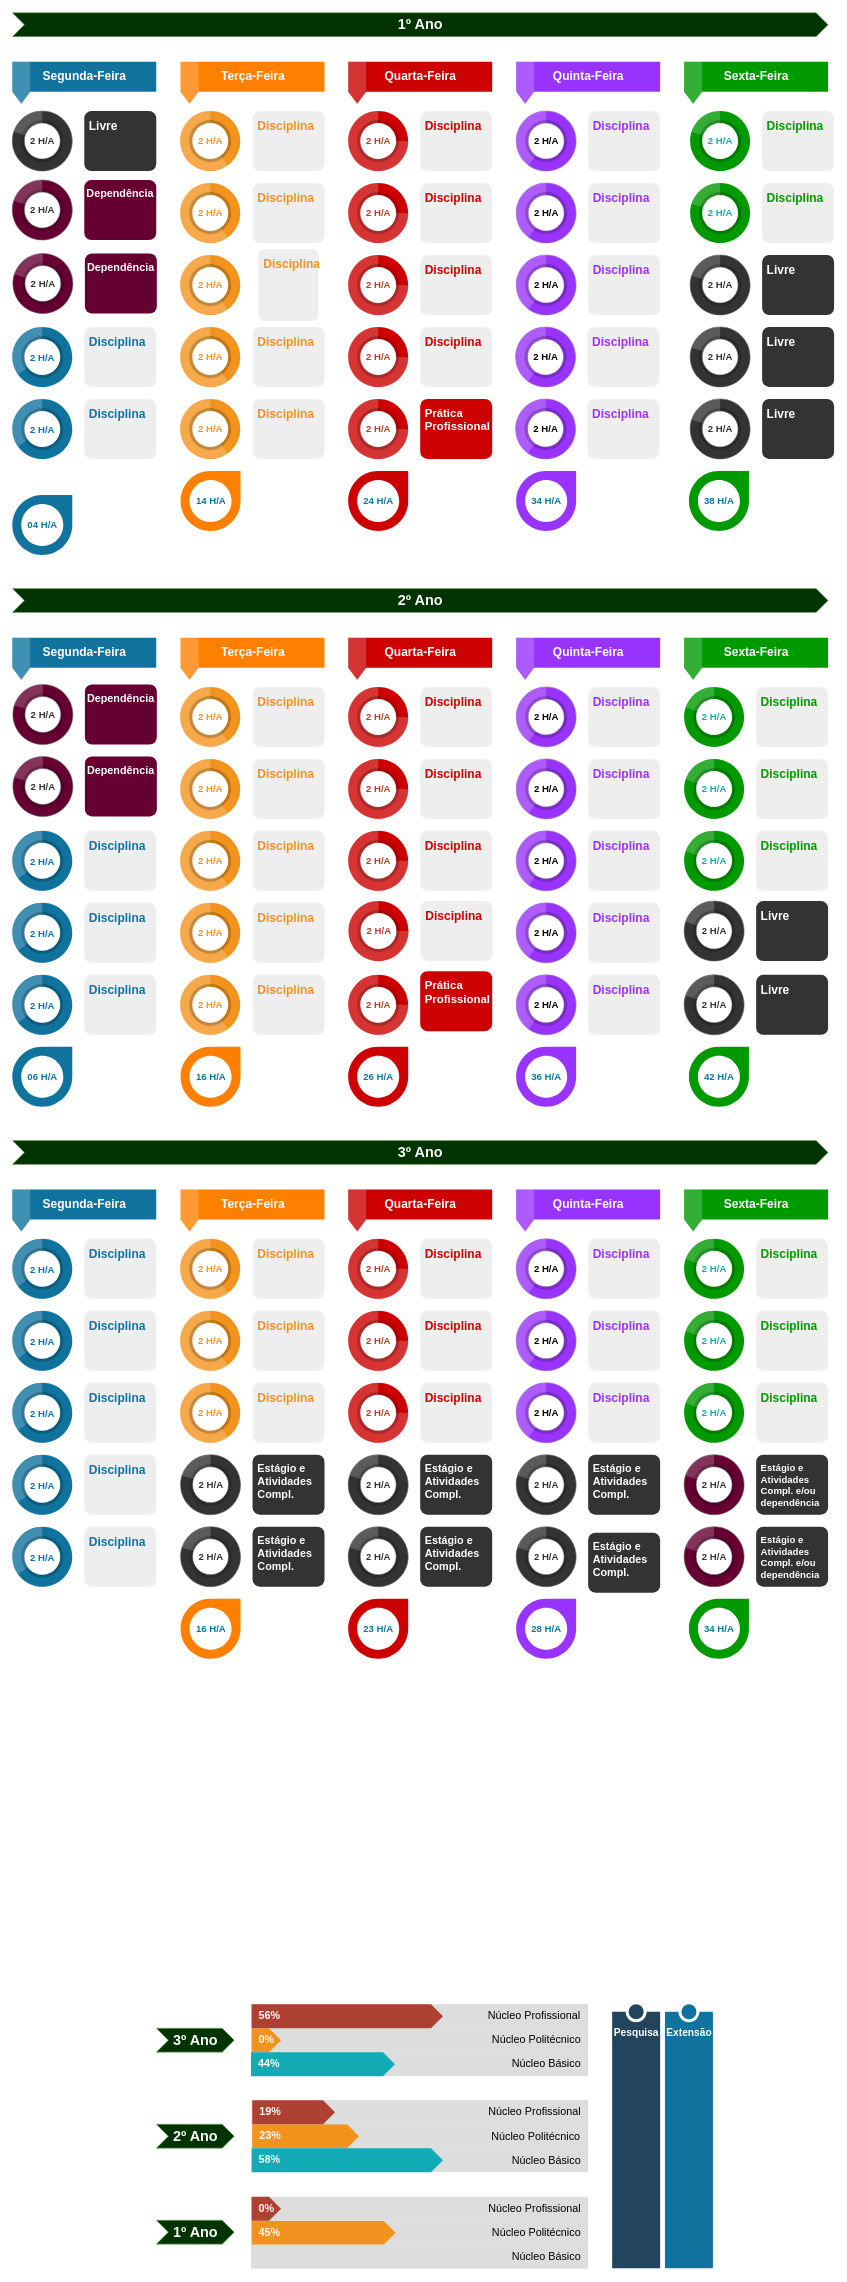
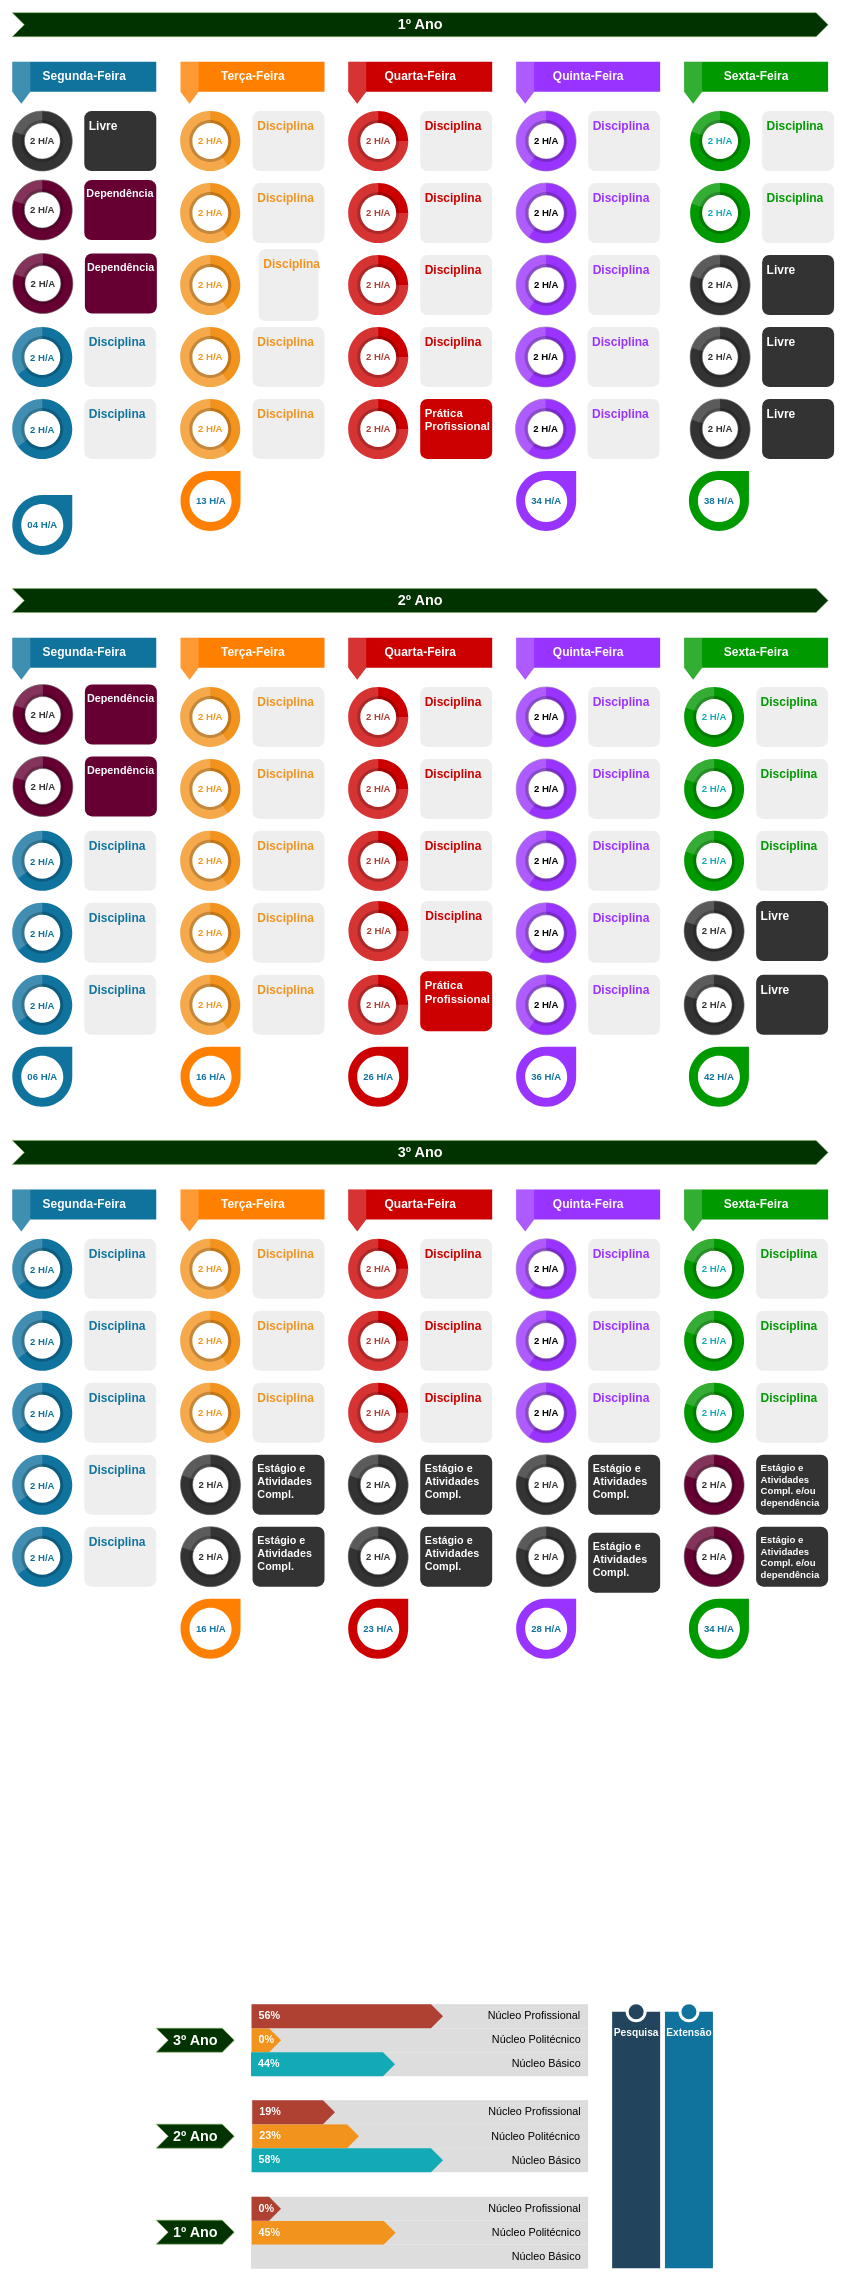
node "14 H/A": label "14 H/A" -> "13 H/A"
node "24 H/A": removed
